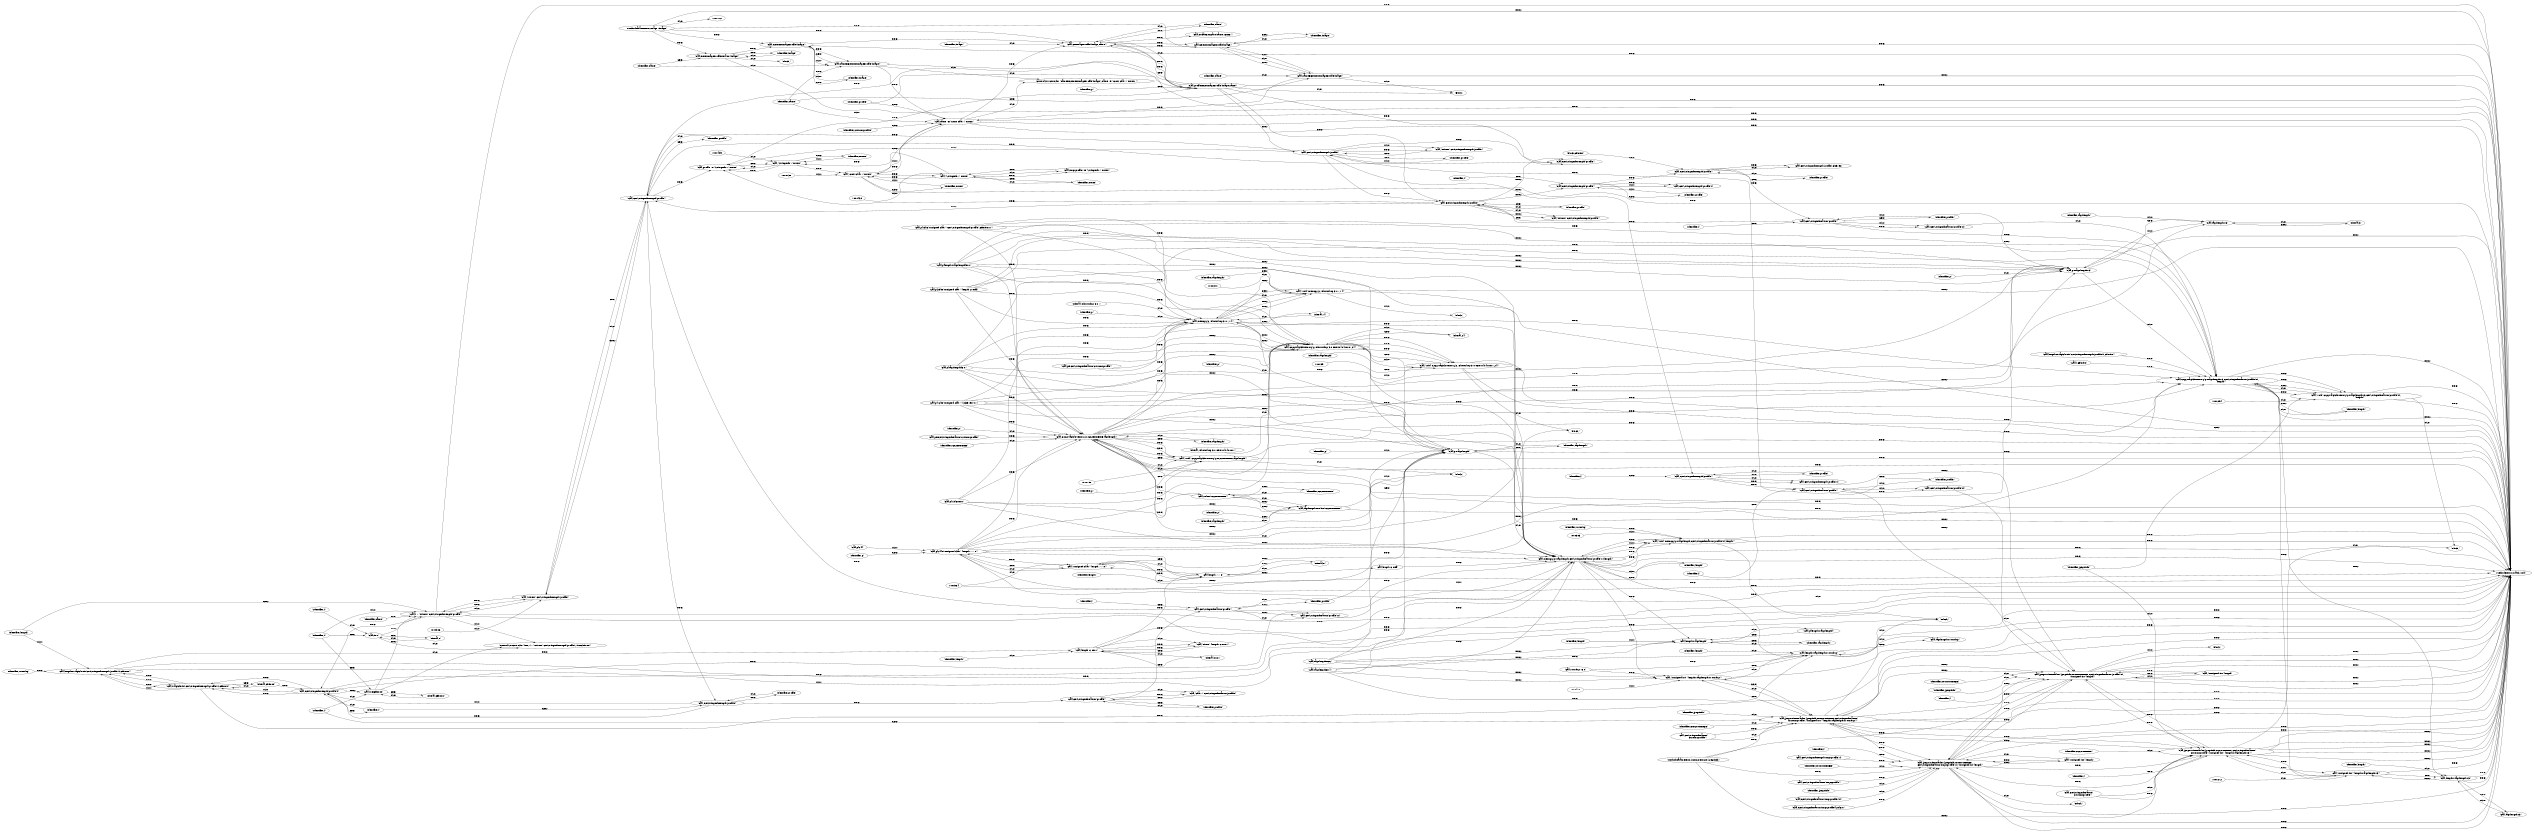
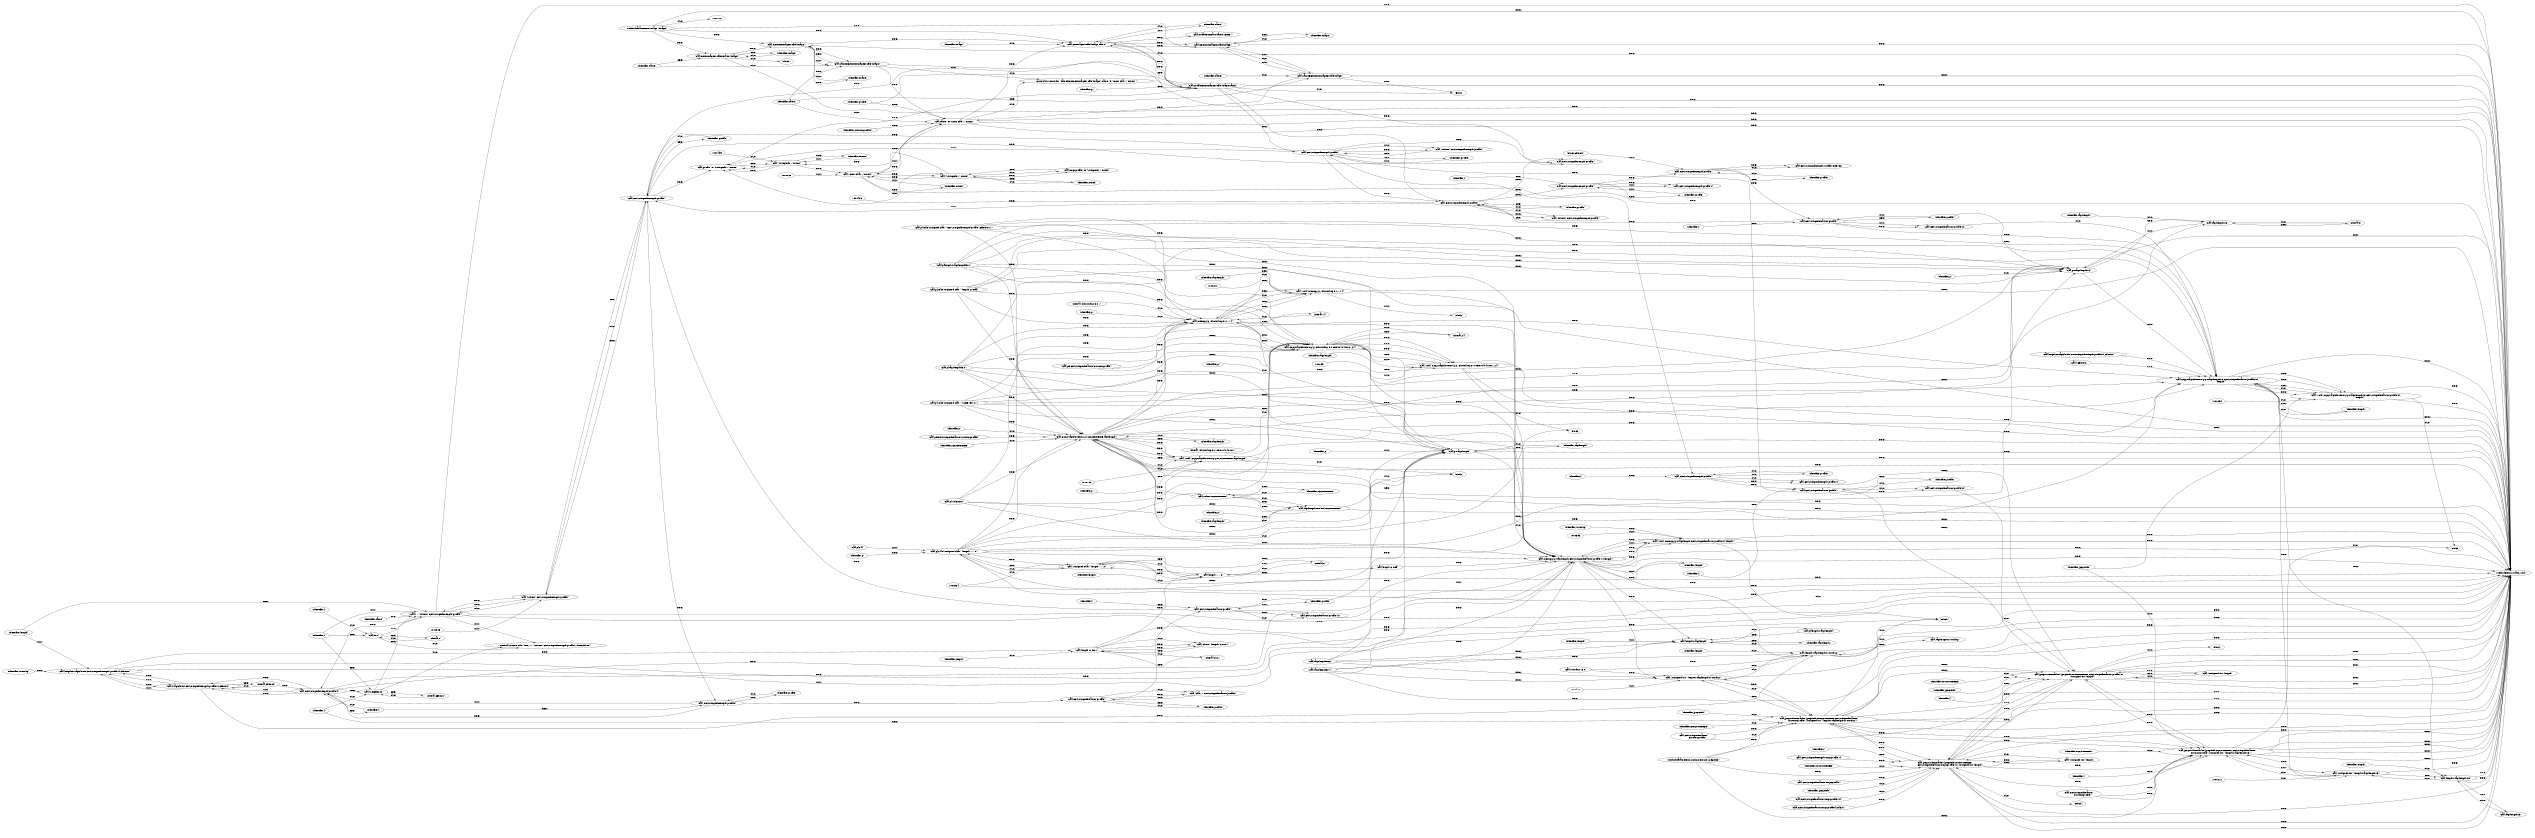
edge "(Call,length+tag_length+3)" -> "(Call,(unsigned int) (length+tag_length+3))": label "DDG: " -> "AST: "
